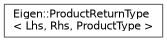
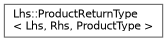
node "Eigen::ProductReturnType < Lhs, Rhs, ProductType >": label "Eigen::ProductReturnType < Lhs, Rhs, ProductType >" -> "Lhs::ProductReturnType < Lhs, Rhs, ProductType >"
